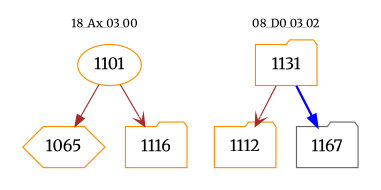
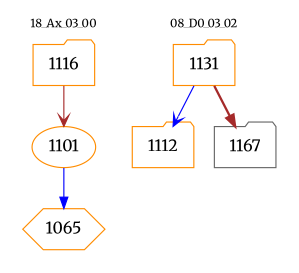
edge "1101" -> "1065": color brown -> blue
edge "1101" -> "1116": reversed
edge "1131" -> "1112": color brown -> blue
edge "1131" -> "1167": color blue -> brown
